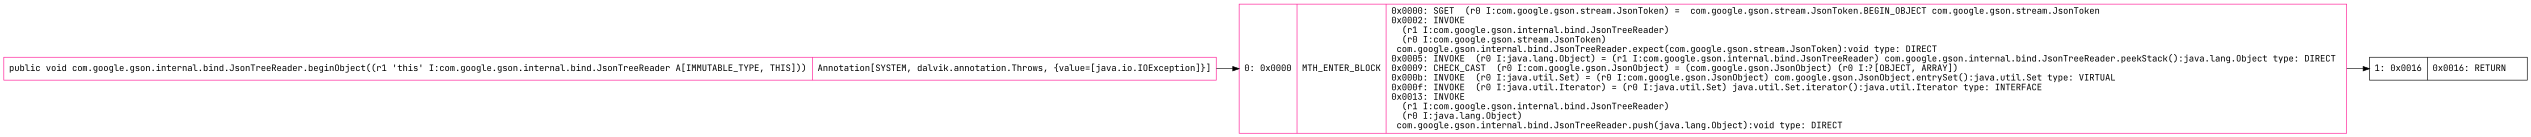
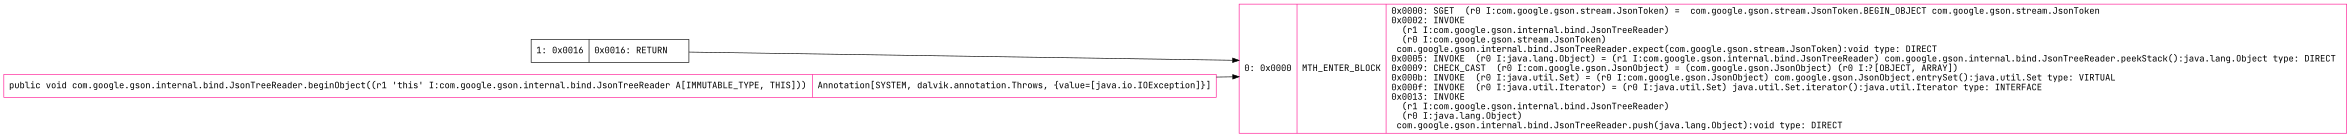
edge "0: 0x0000" -> "1: 0x0016": reversed
